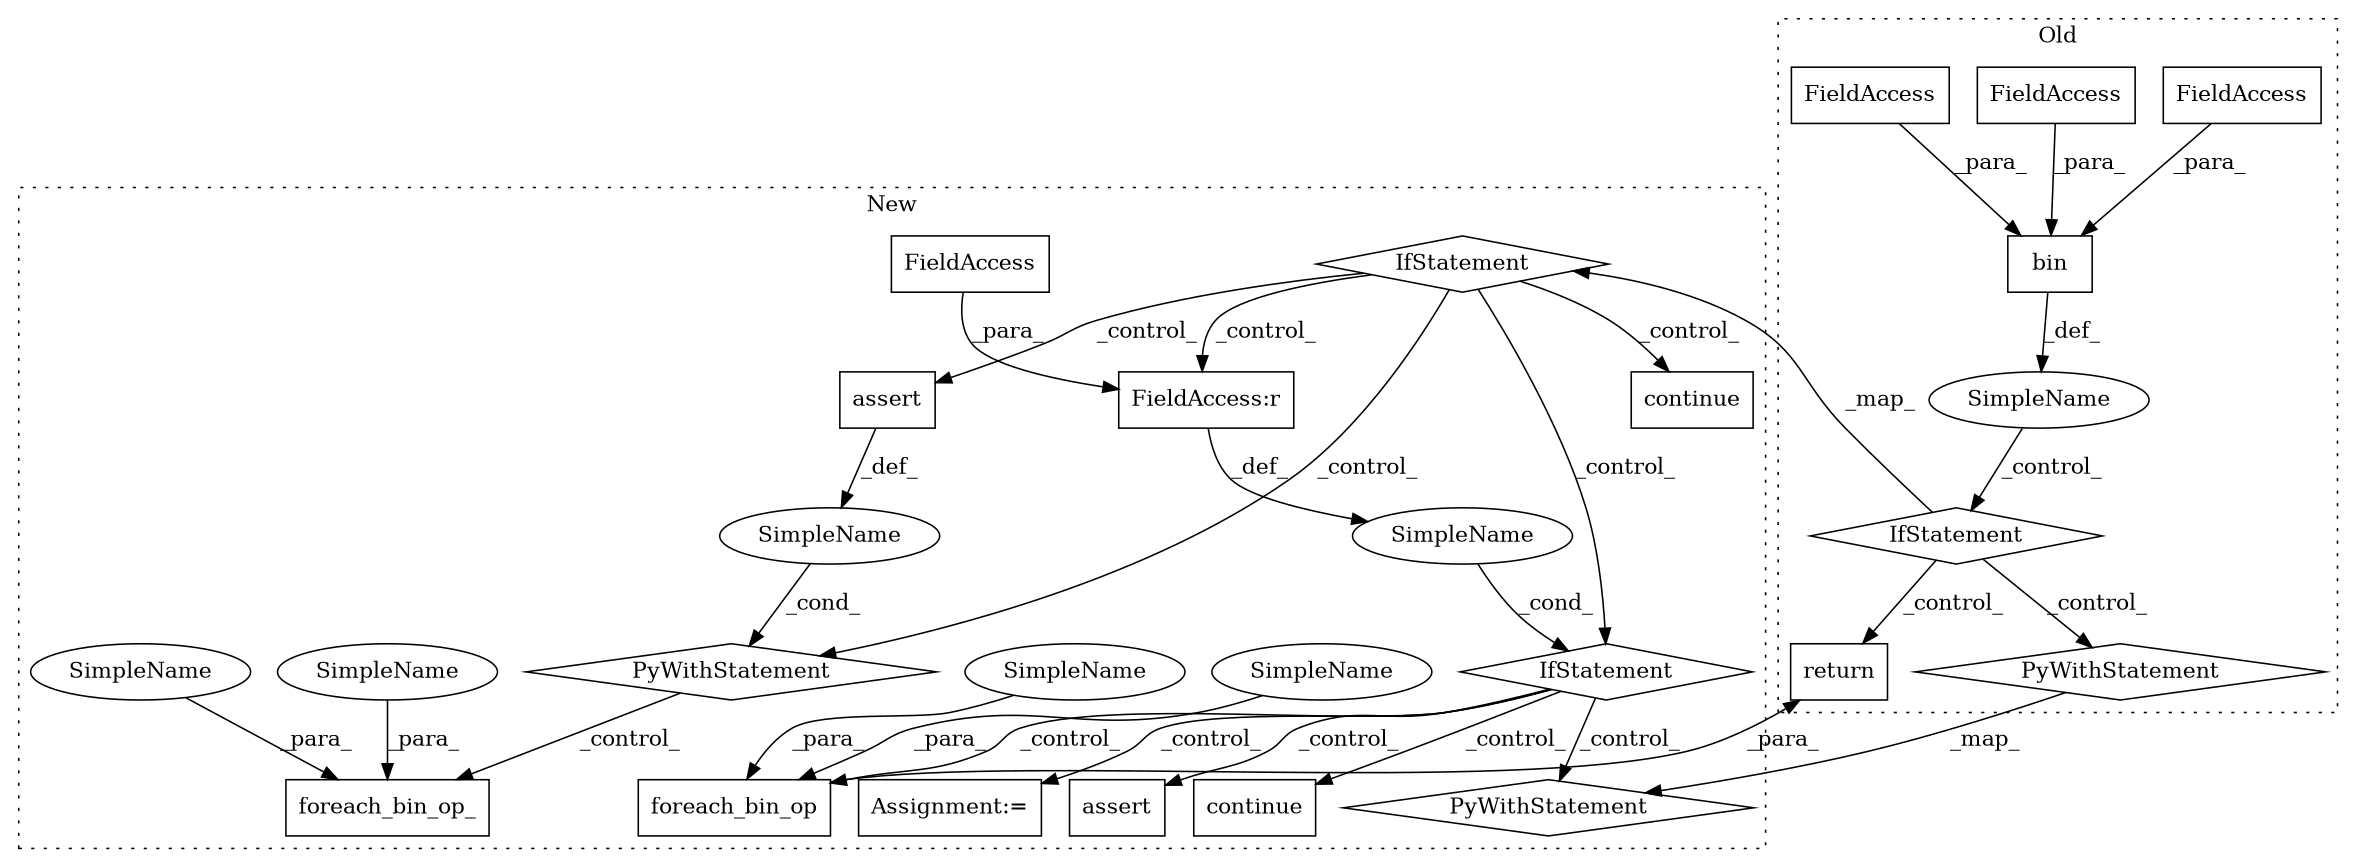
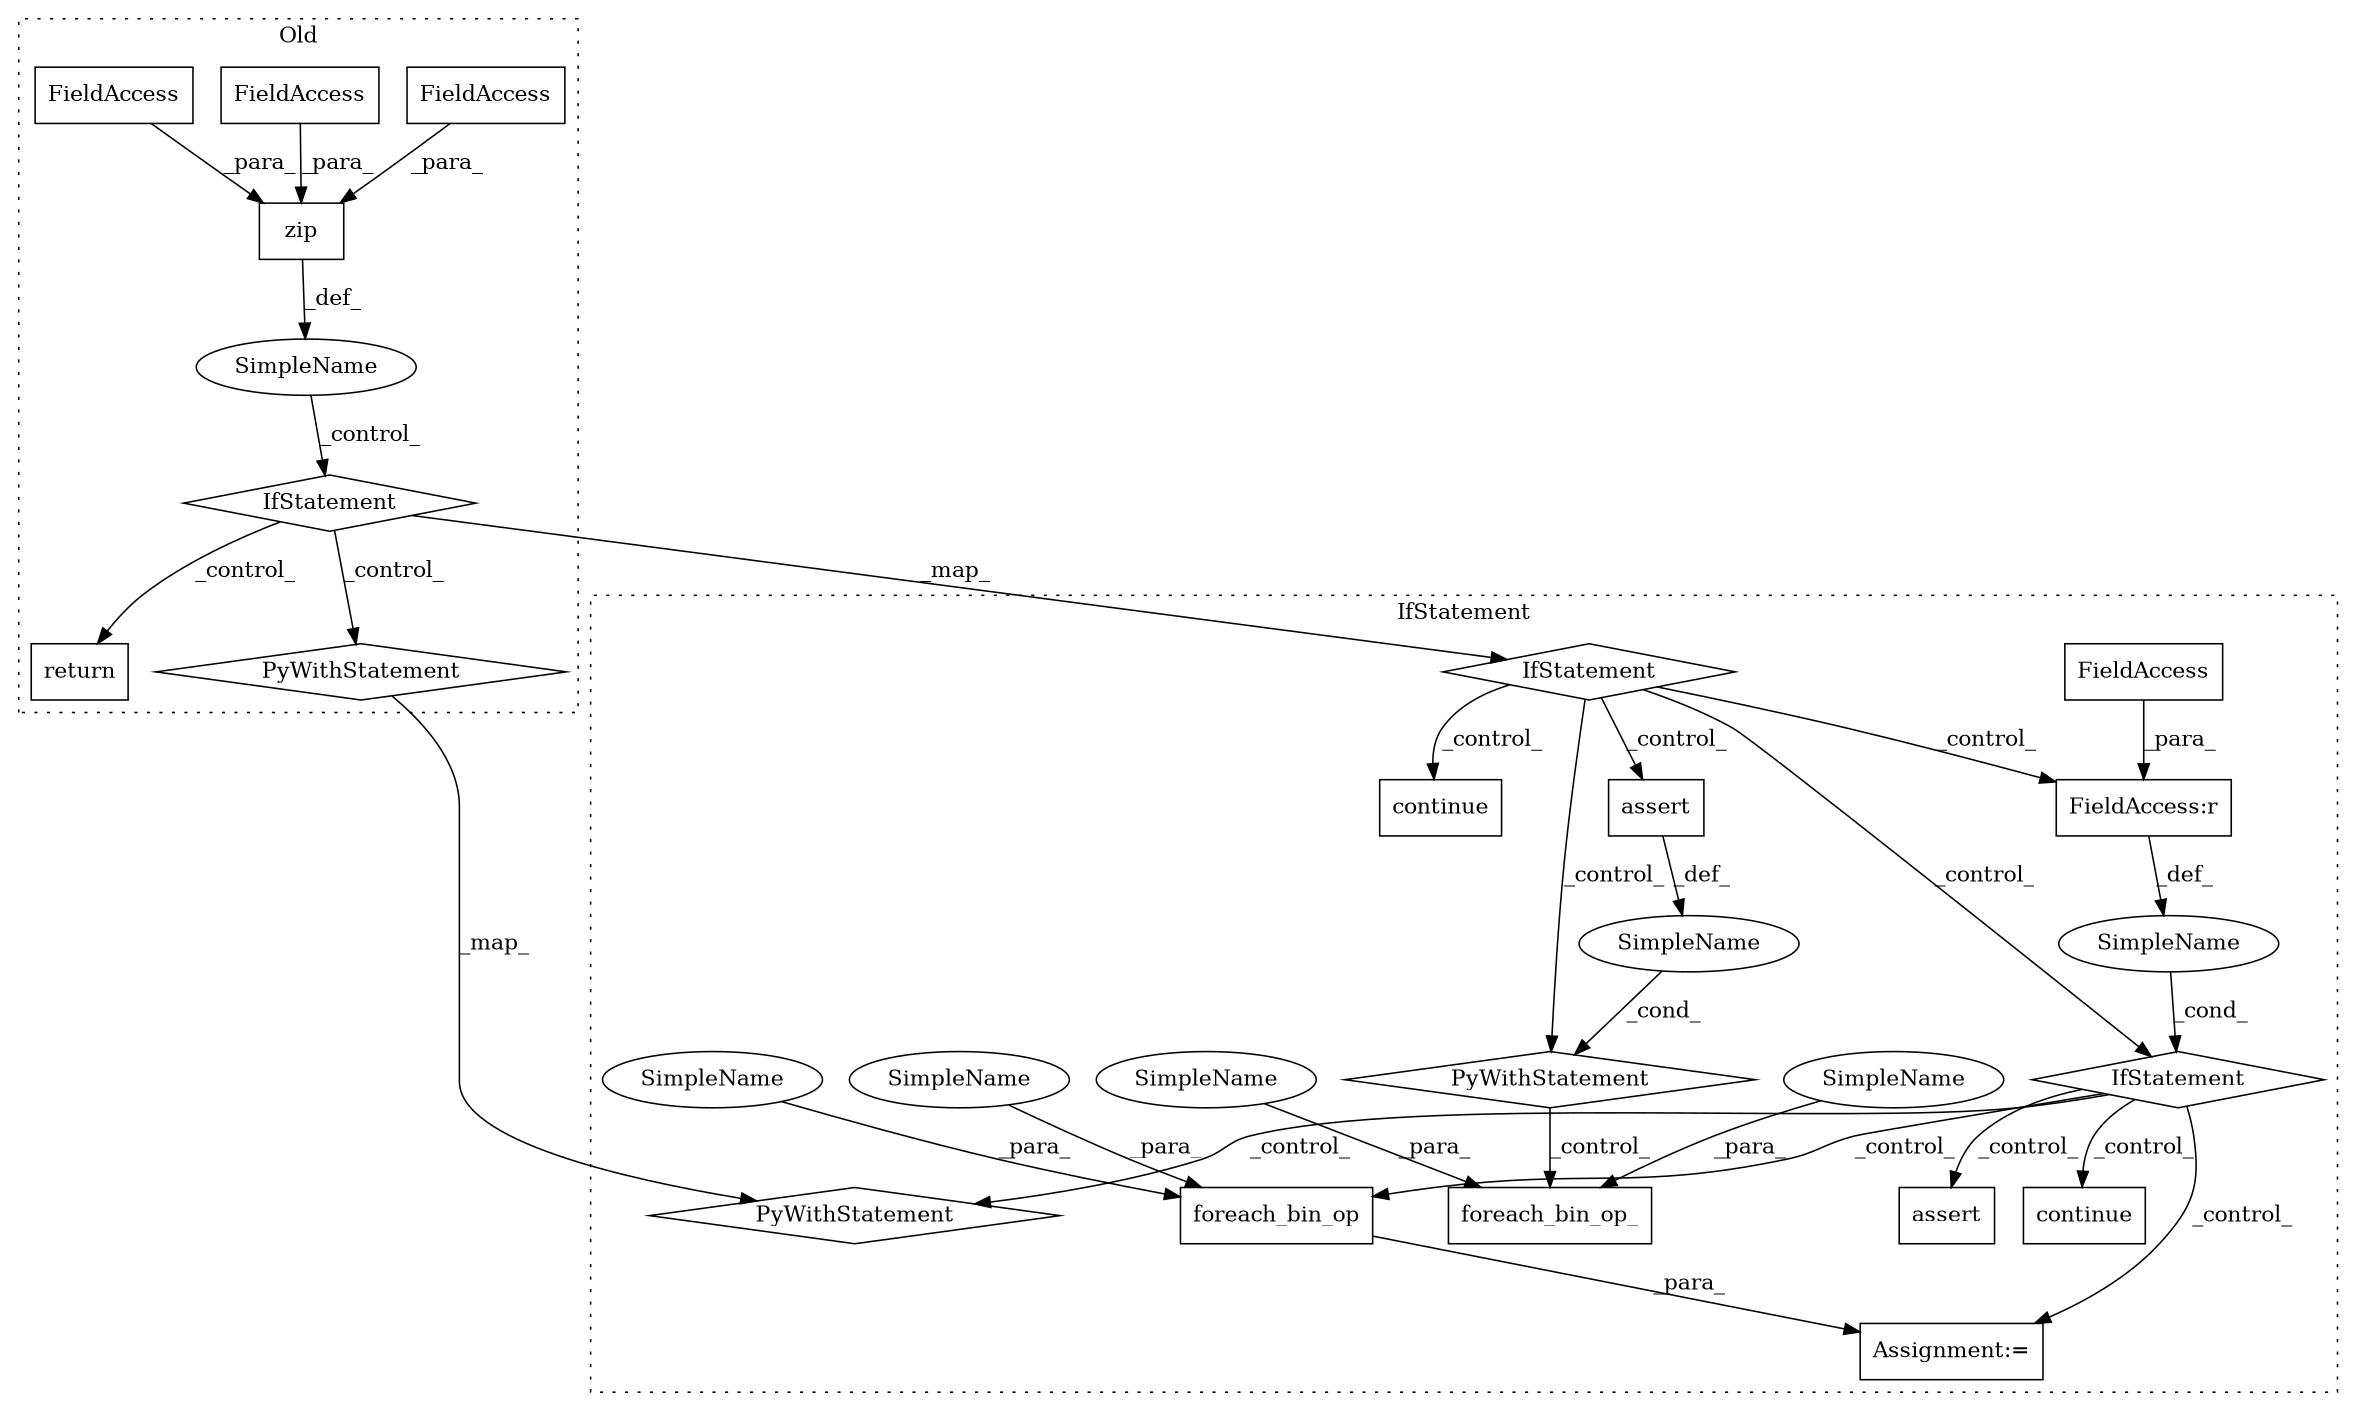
cluster "New": label "New" -> "IfStatement"
node "bin": label "bin" -> "zip"
edge "foreach_bin_op" -> "return": now "foreach_bin_op" -> "Assignment:="
